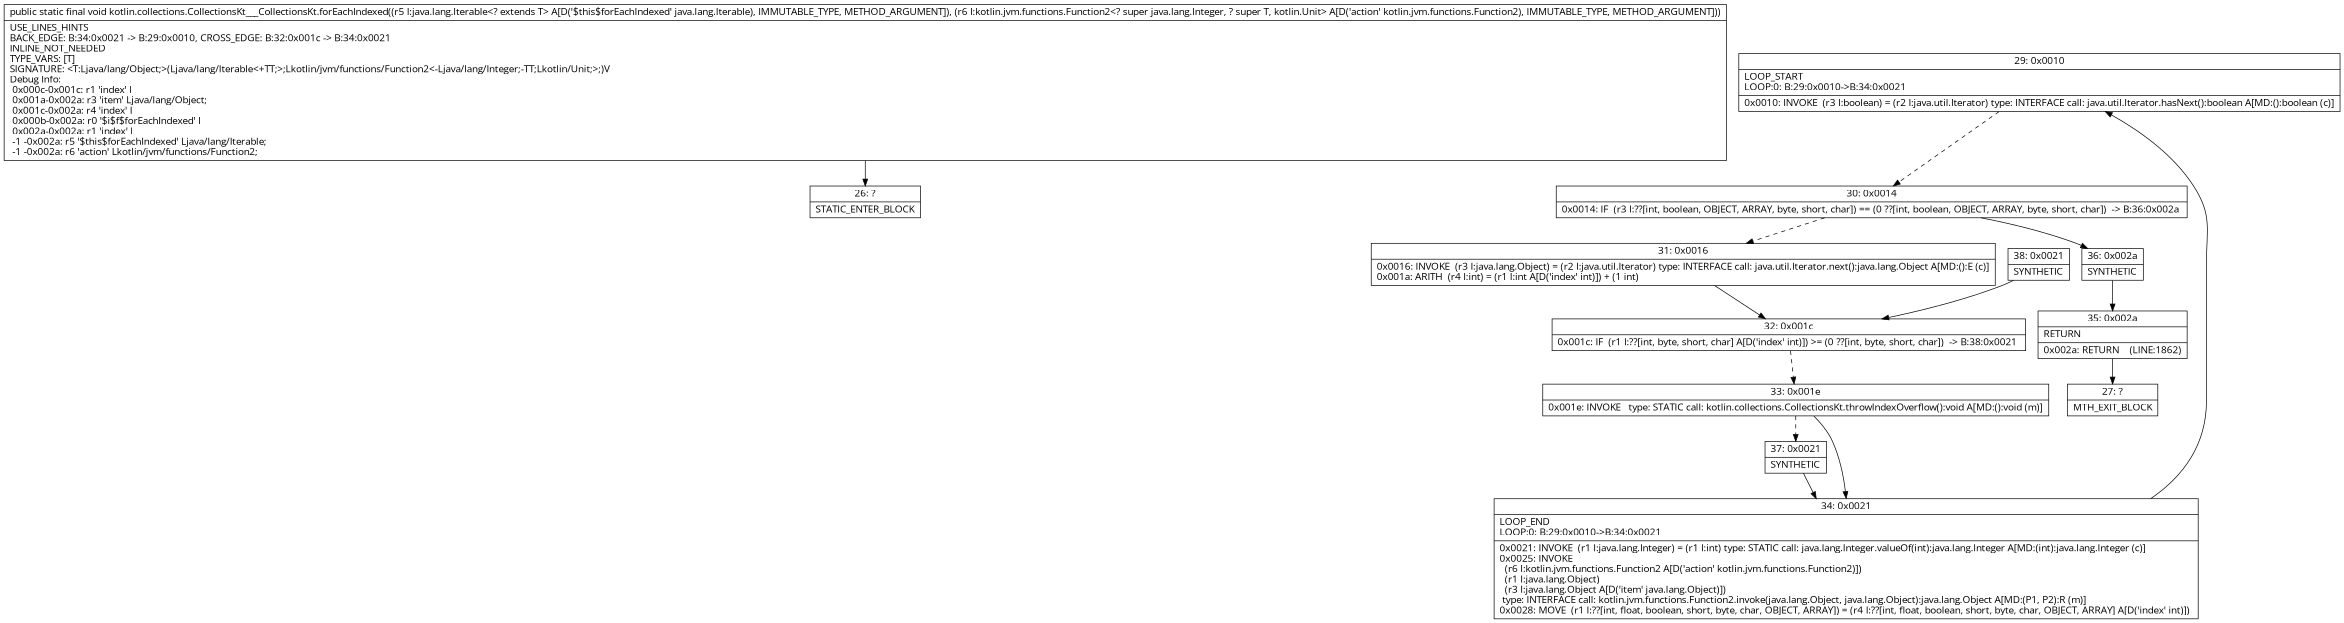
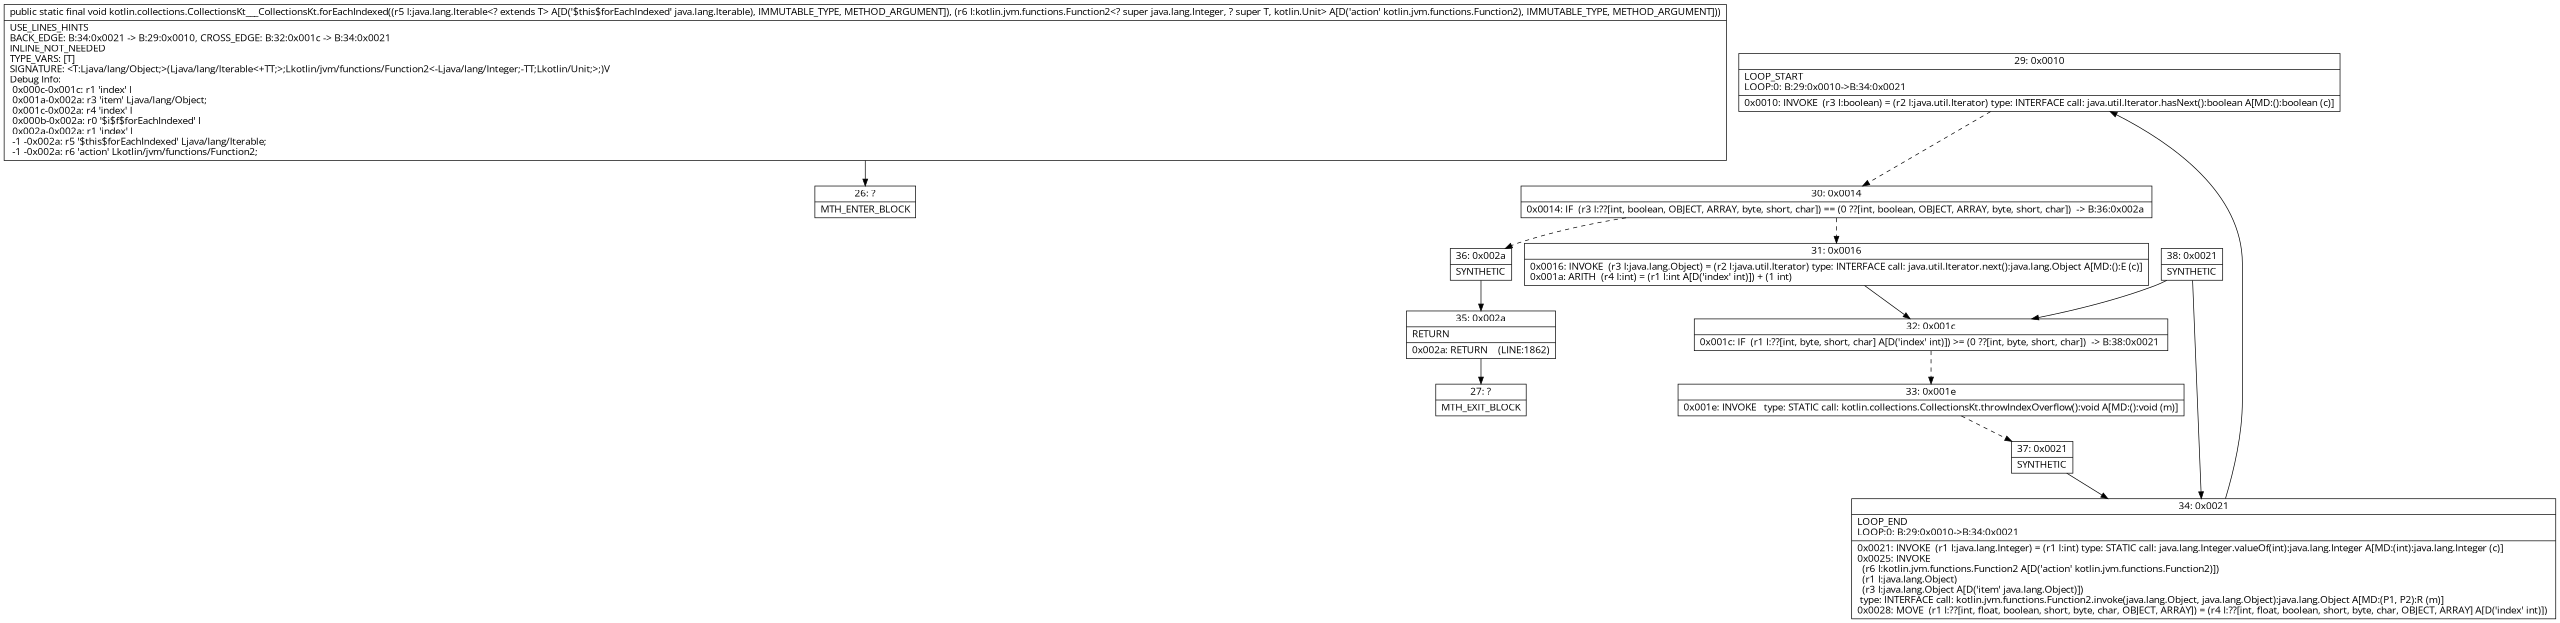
node "26: ?": text "STATIC_ENTER_BLOCK" -> "MTH_ENTER_BLOCK"
edge "30: 0x0014" -> "36: 0x002a": style solid -> dashed
edge "33: 0x001e" -> "34: 0x0021": now "38: 0x0021" -> "34: 0x0021"
